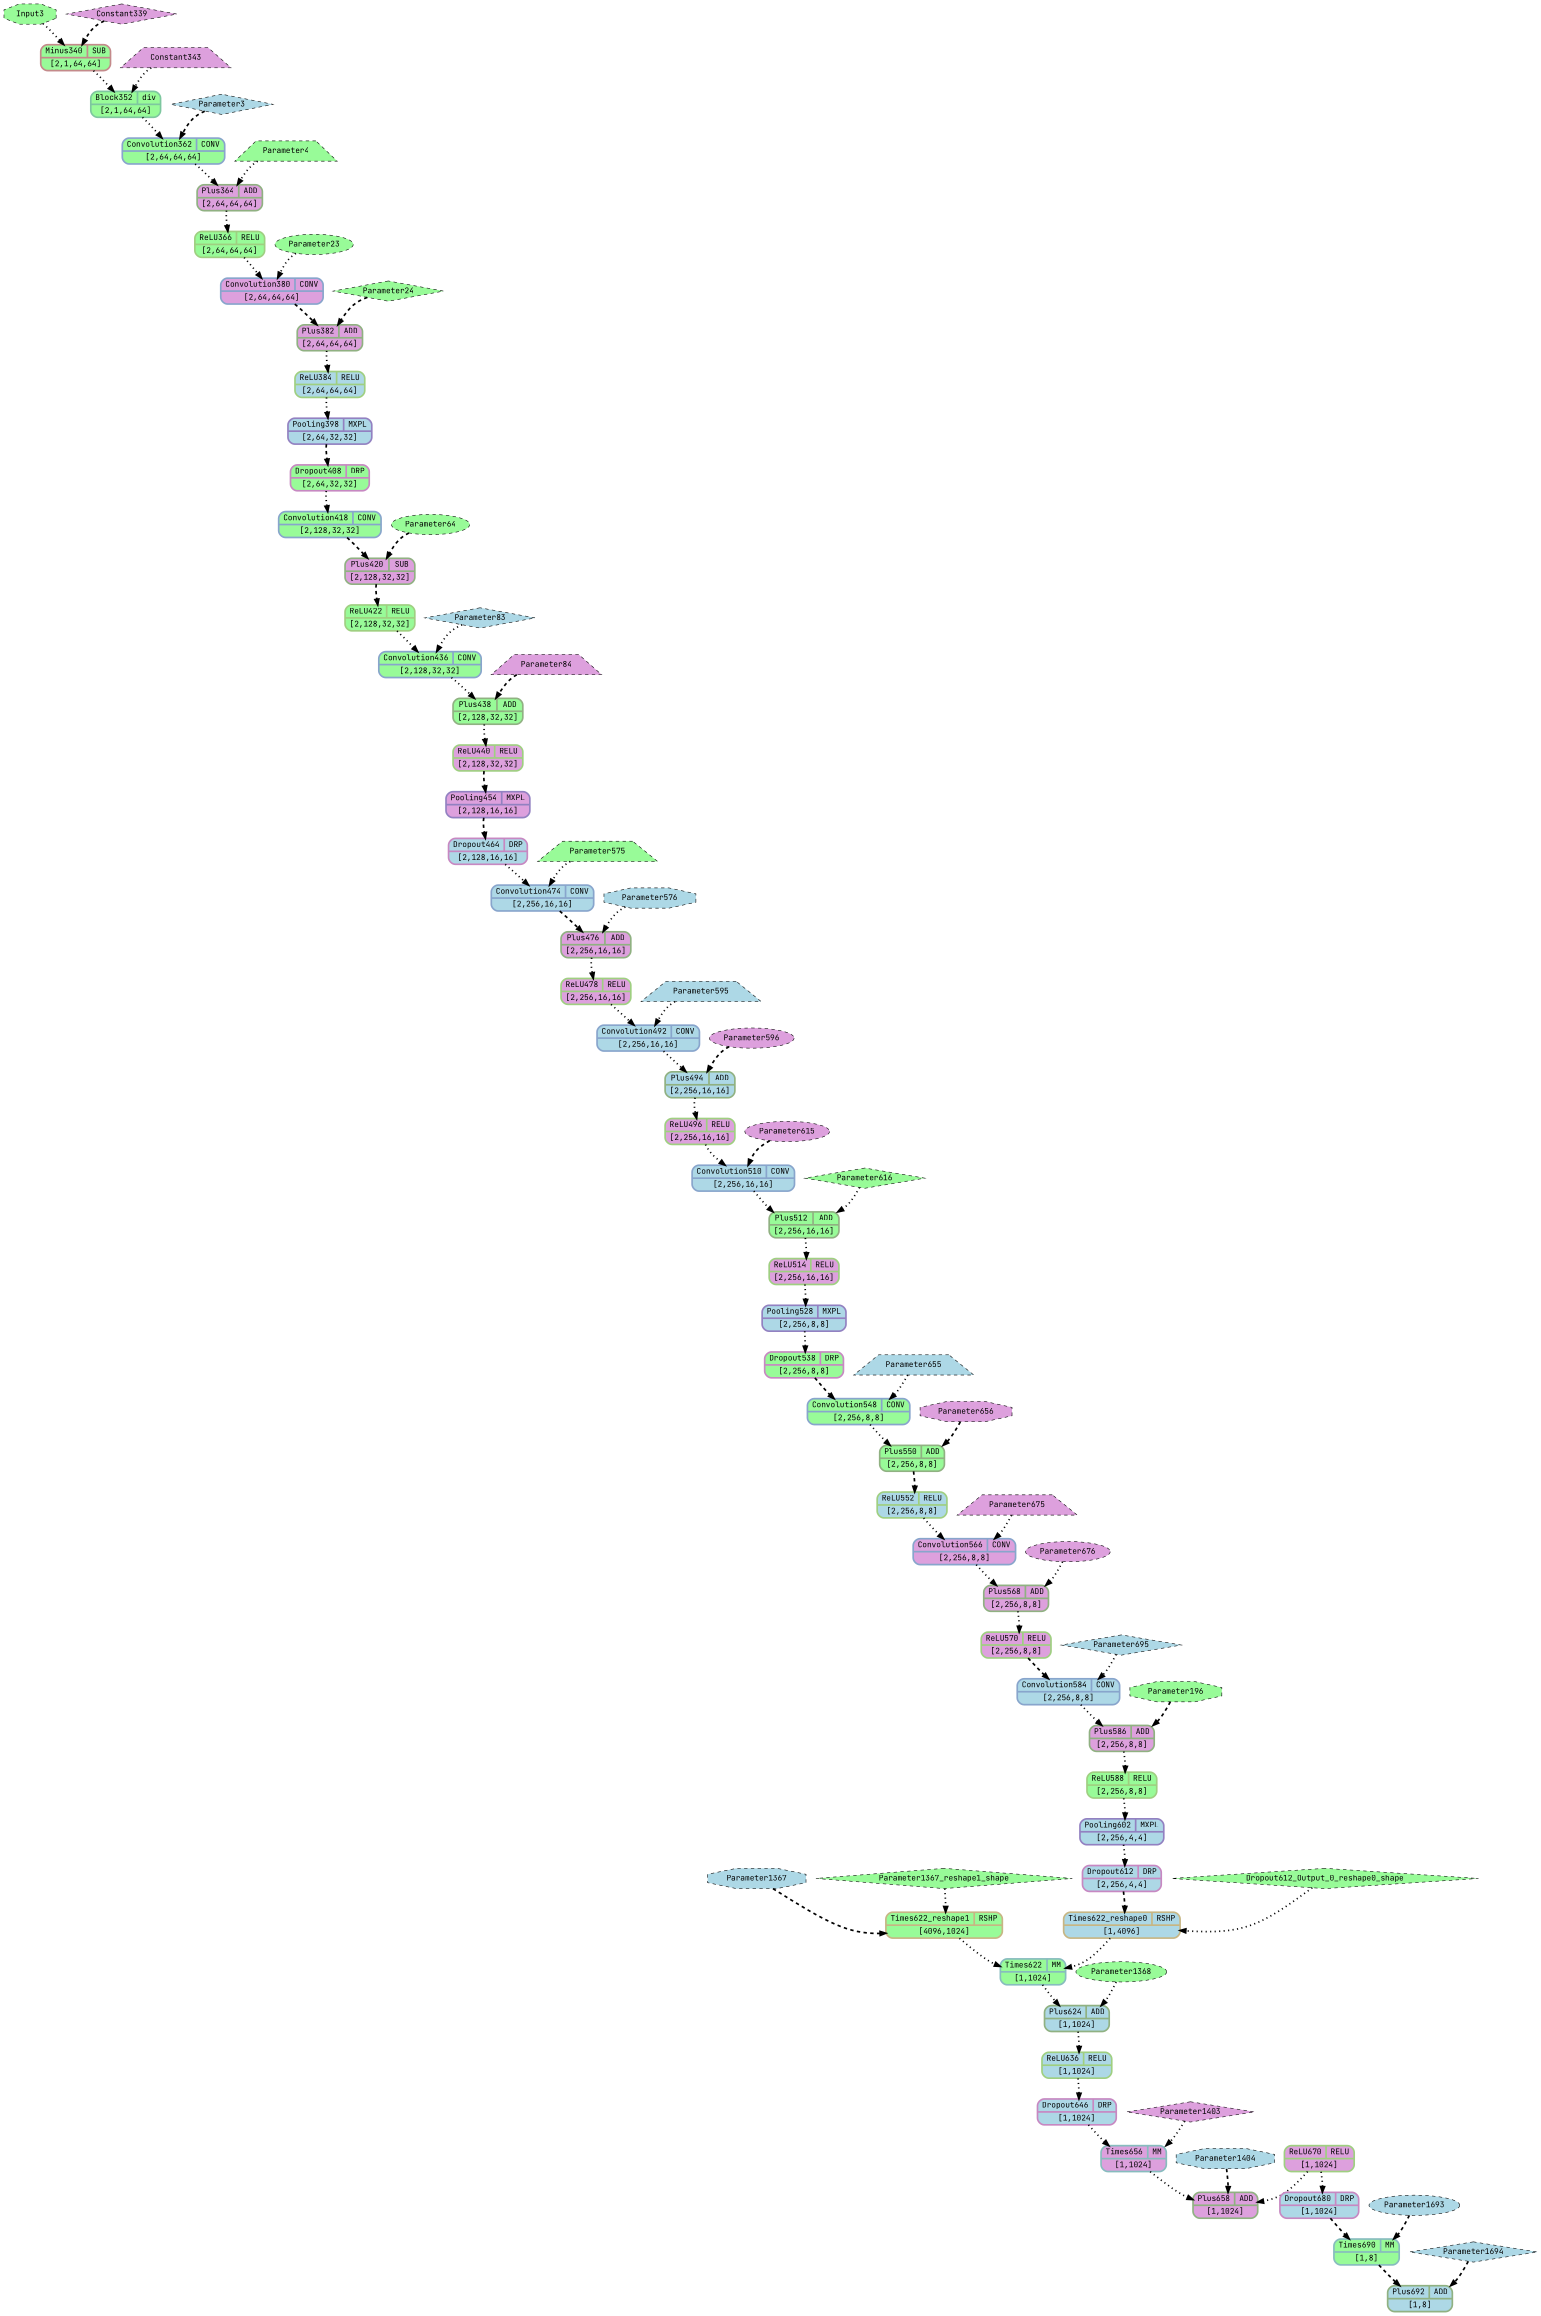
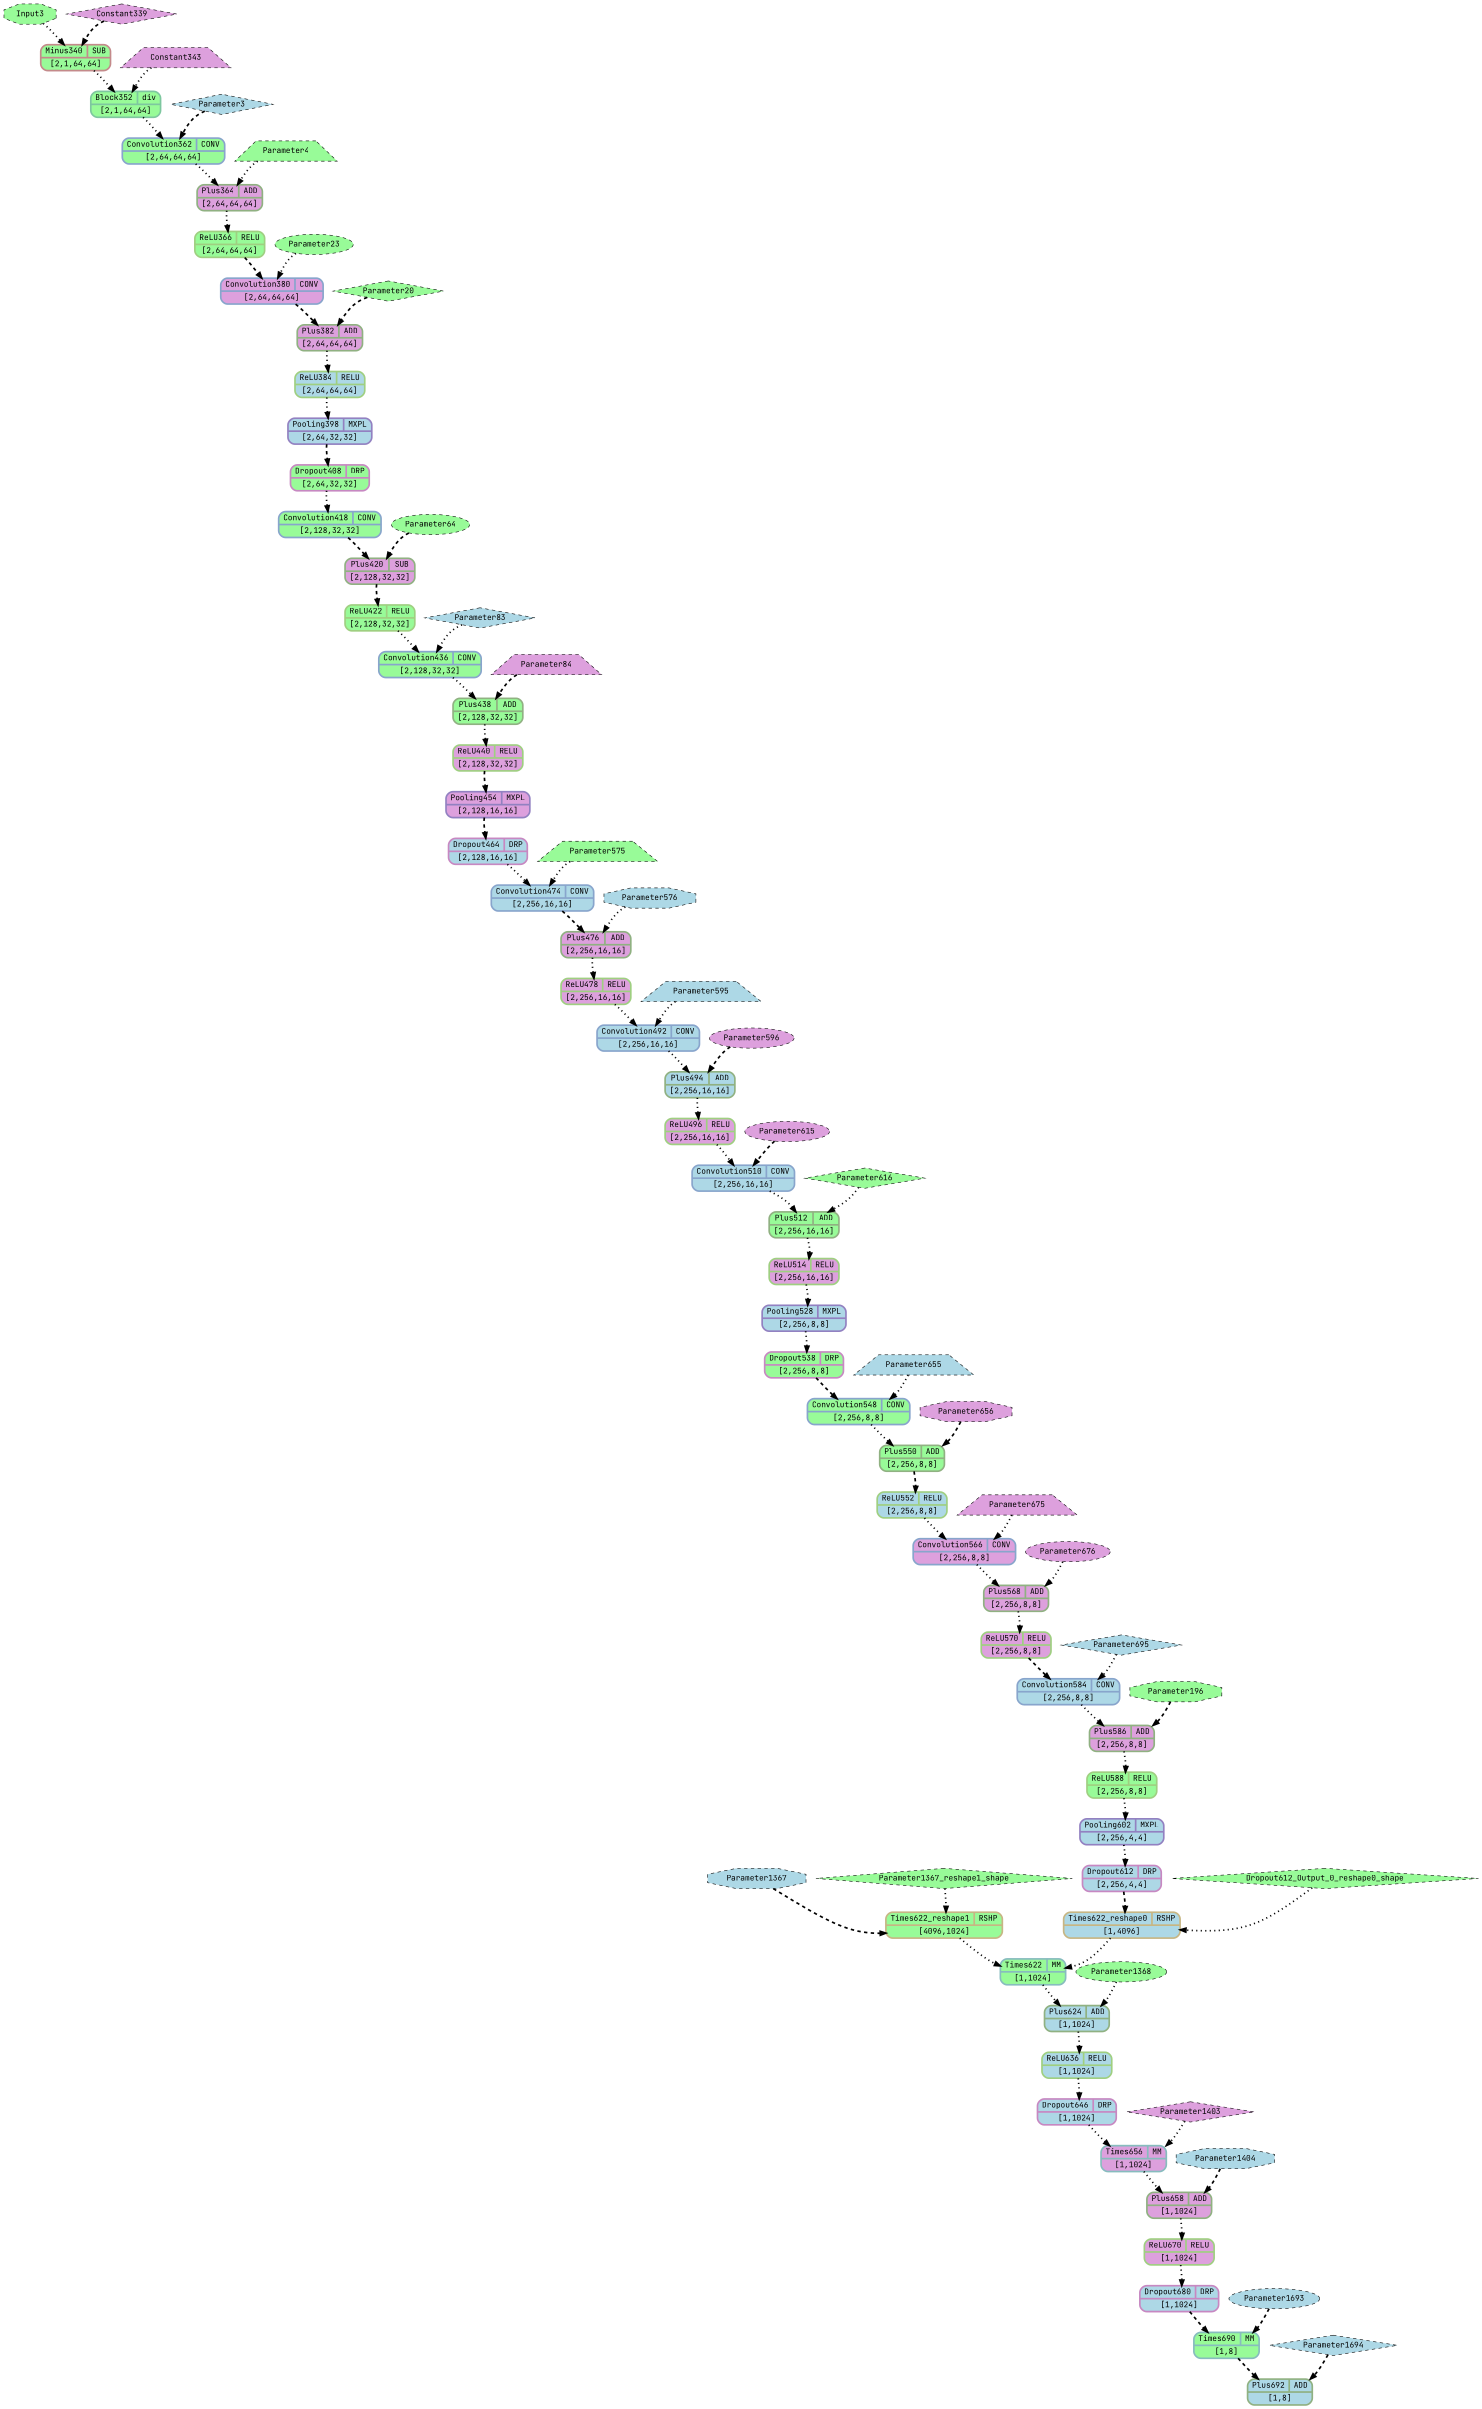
edge "ReLU366" -> "Convolution380": style dotted -> dashed
node "Parameter24": label "Parameter24" -> "Parameter20"
edge "ReLU670" -> "Plus658": reversed
